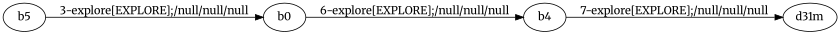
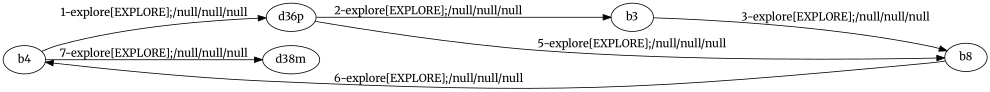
node "b5": label "b5" -> "b3"
node "b0": label "b0" -> "b8"
node "d36p": added
node "d31m": label "d31m" -> "d38m"
